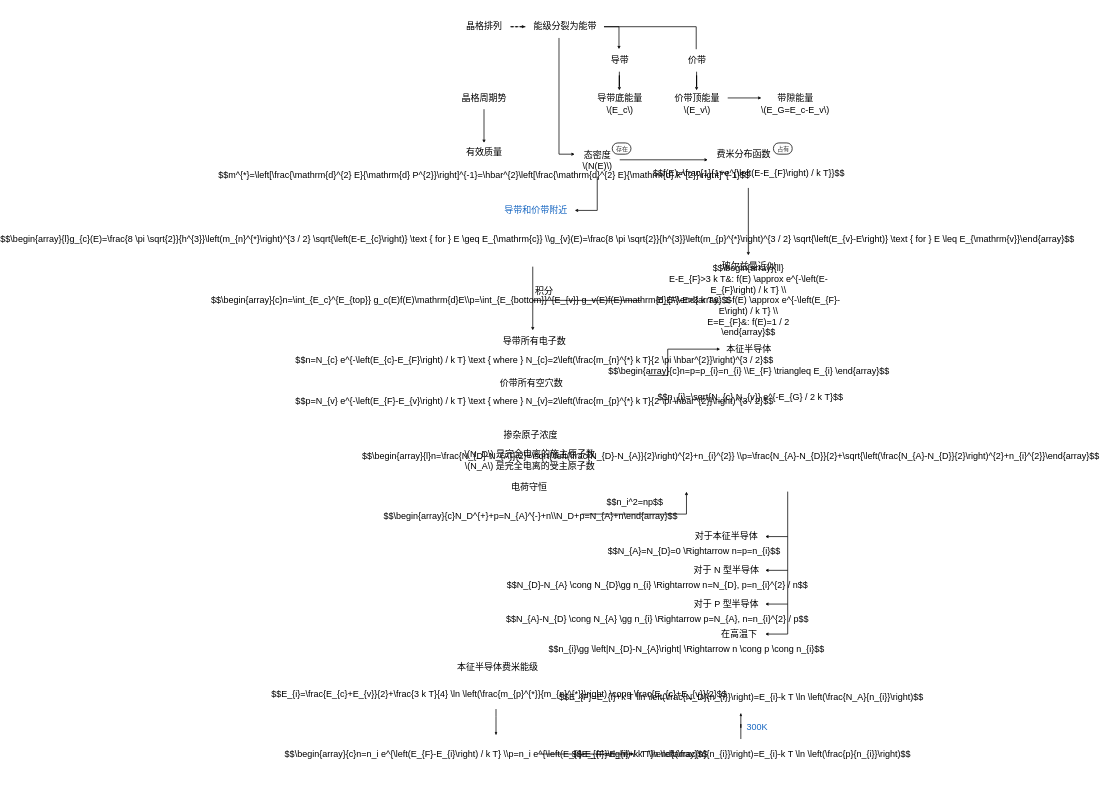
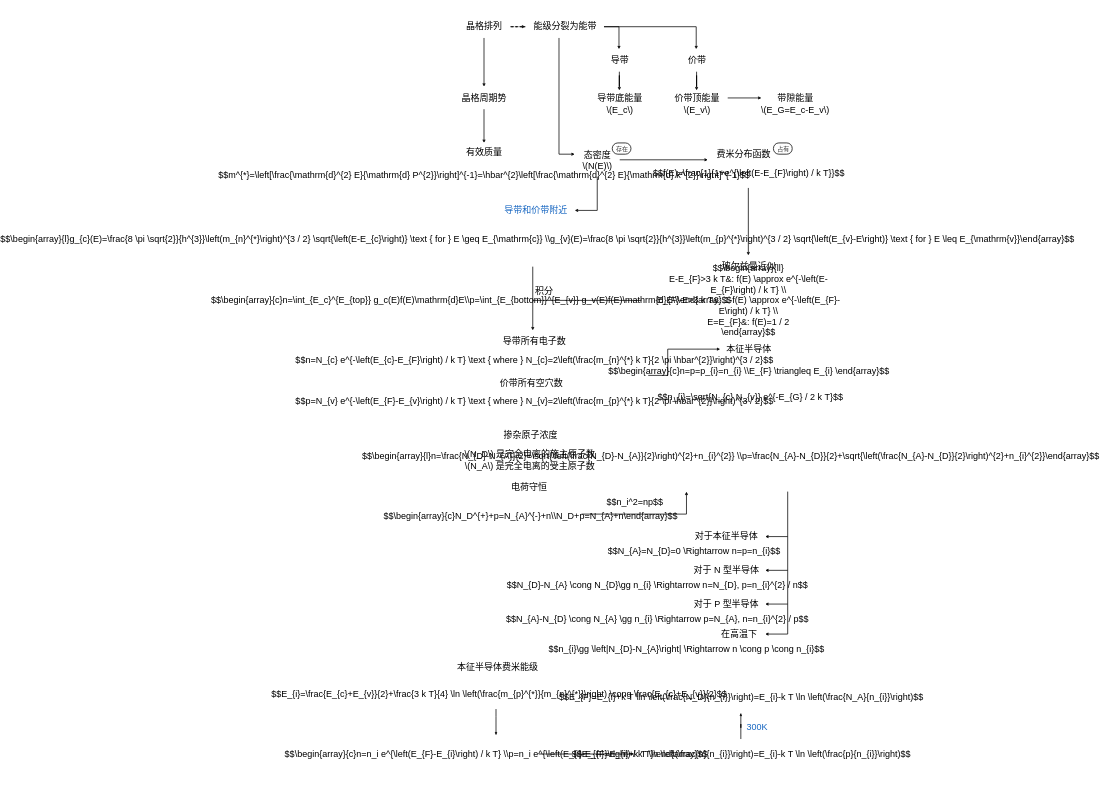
edge "能级分裂为能带" -- "价带": arrowhead none -> classic
edge "晶格排列" -> "晶格周期势": added
